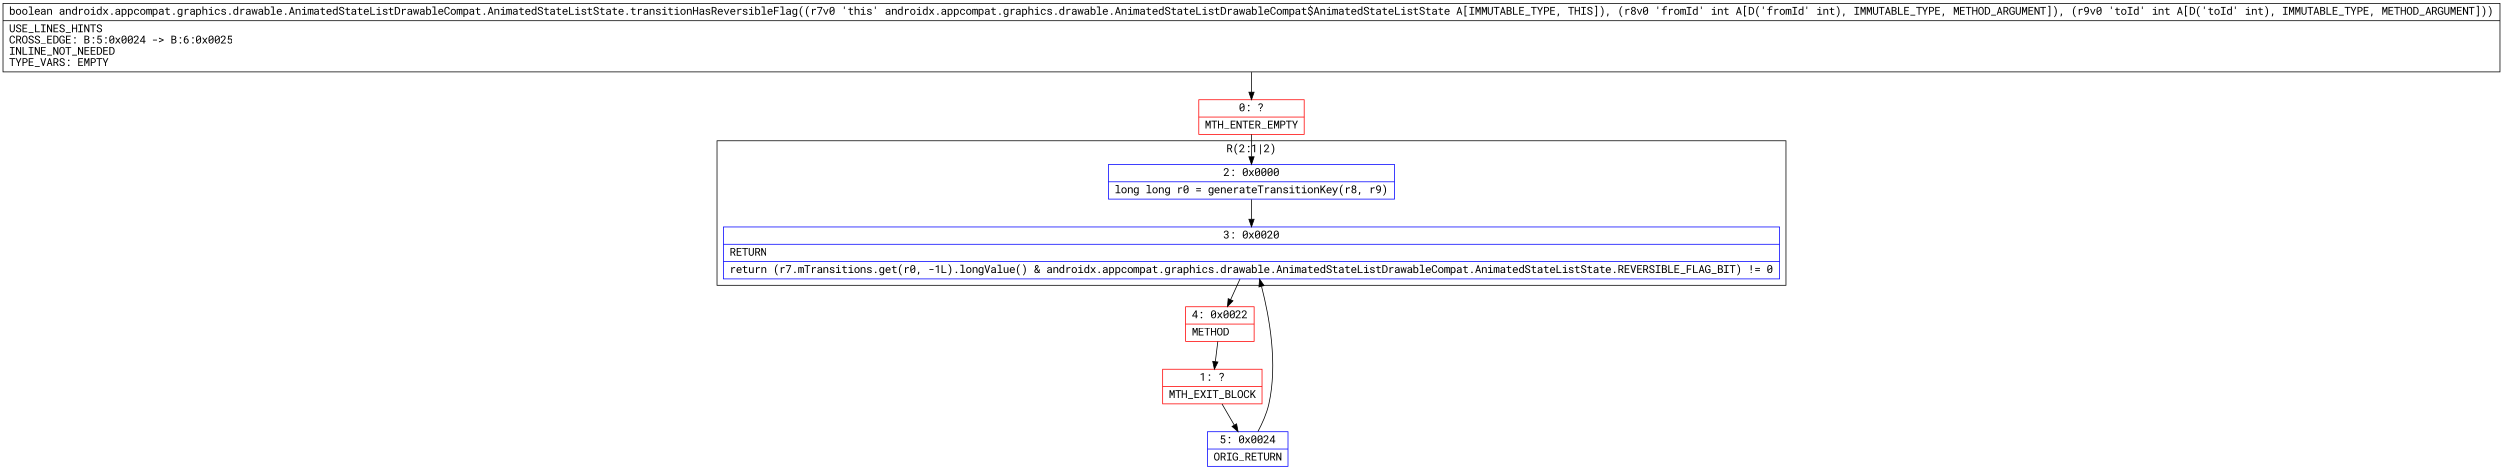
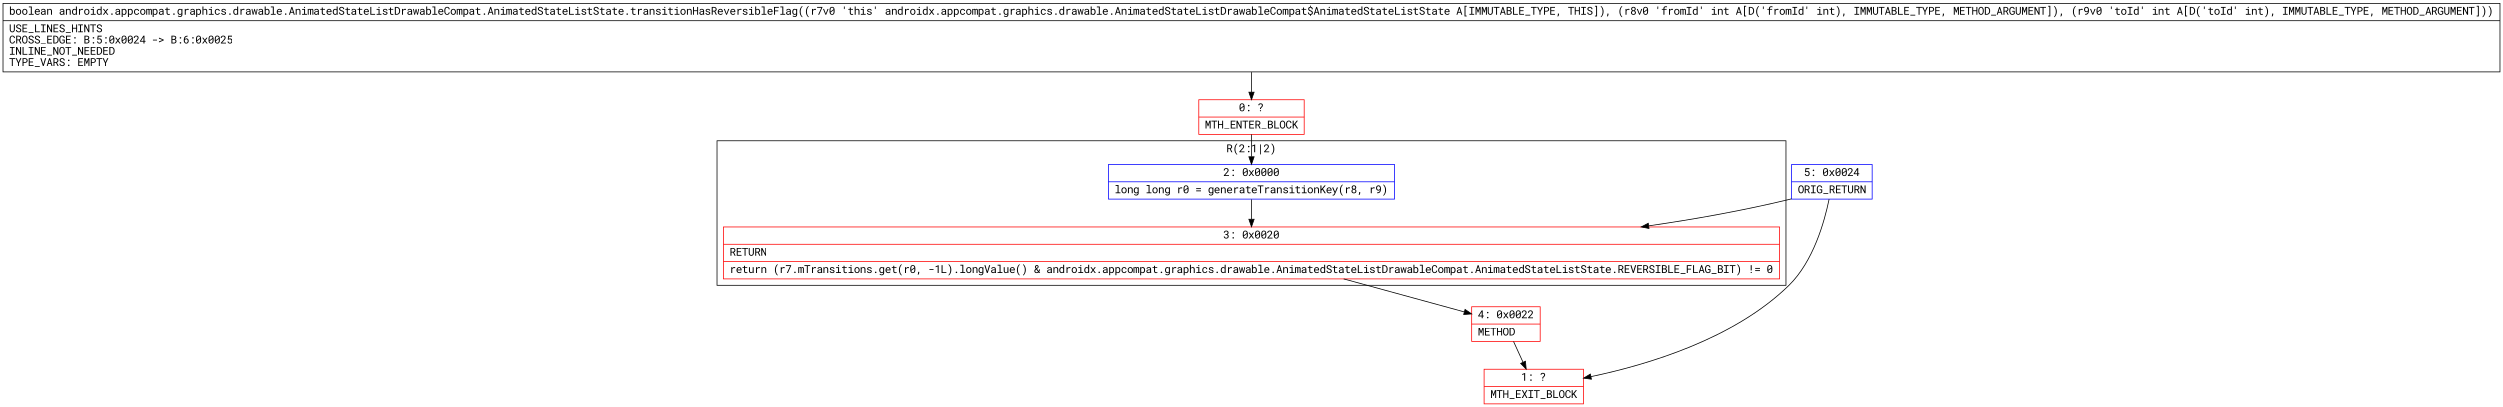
node "0: ?": text "MTH_ENTER_EMPTY" -> "MTH_ENTER_BLOCK"
node "3: 0x0020": color blue -> red
edge "1: ?" -> "5: 0x0024": reversed
